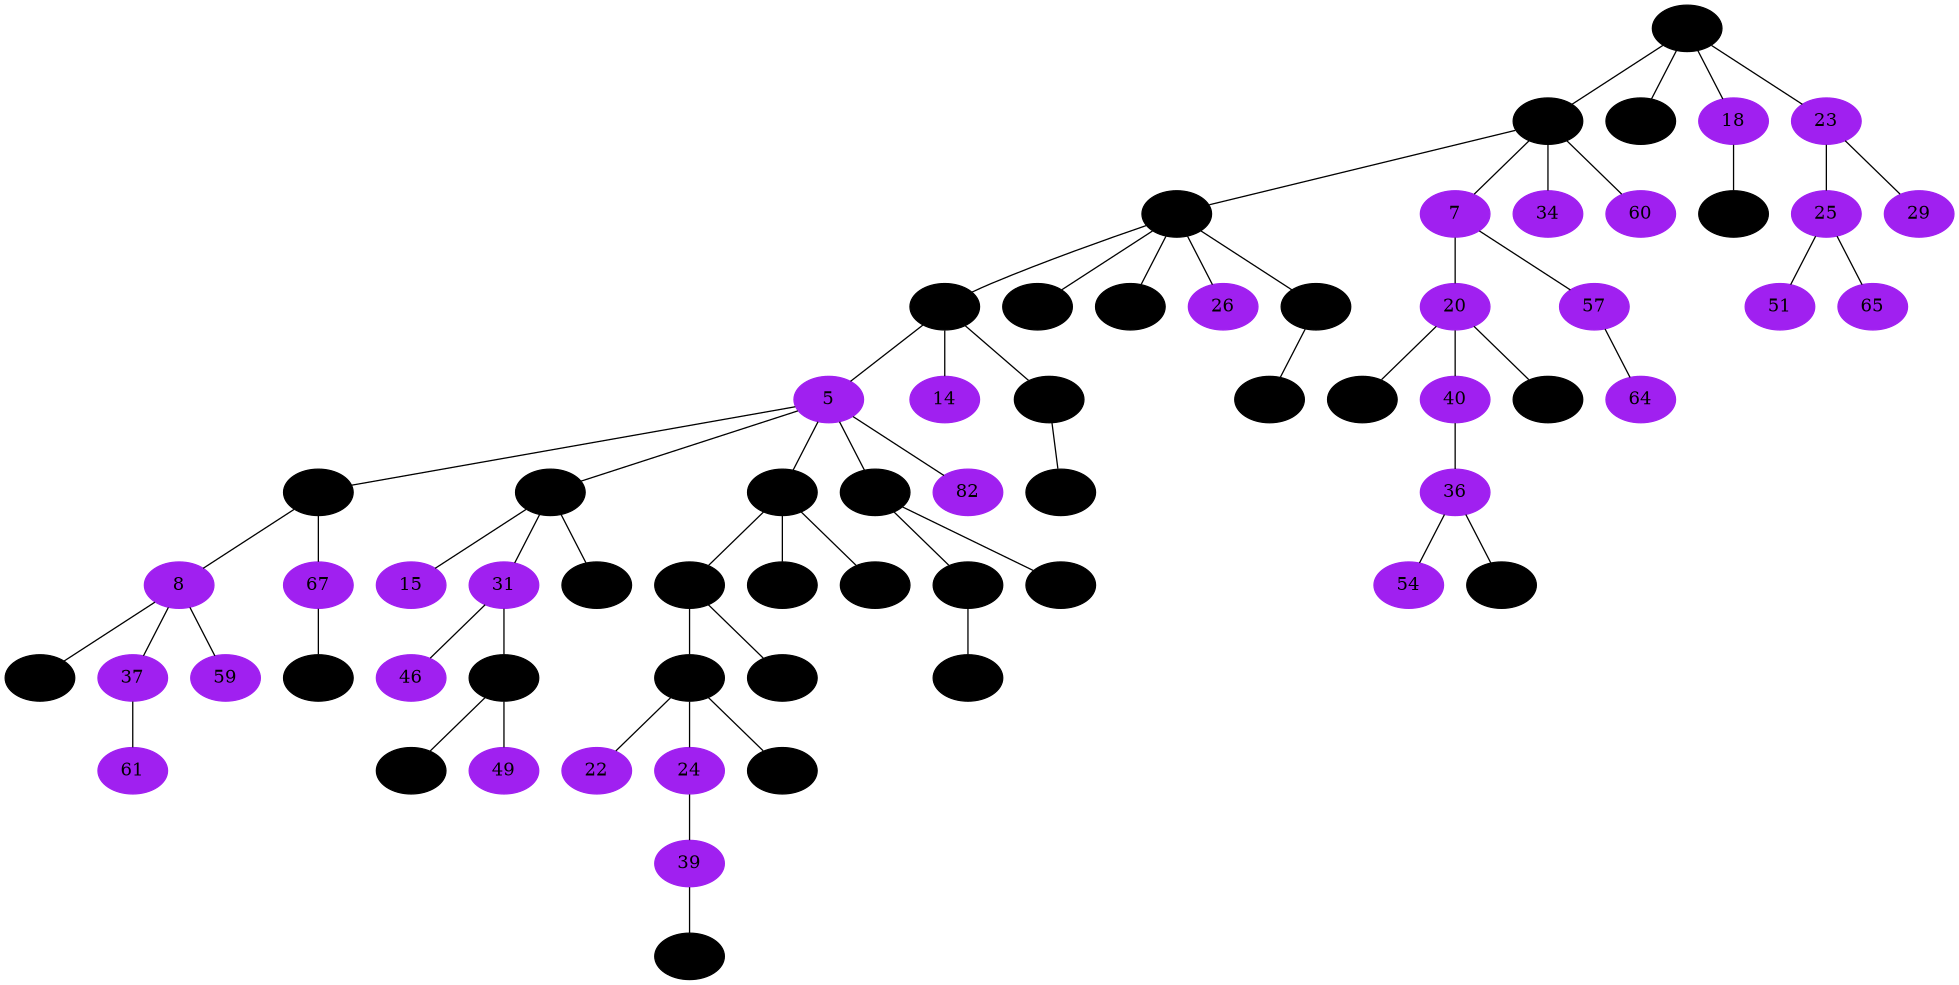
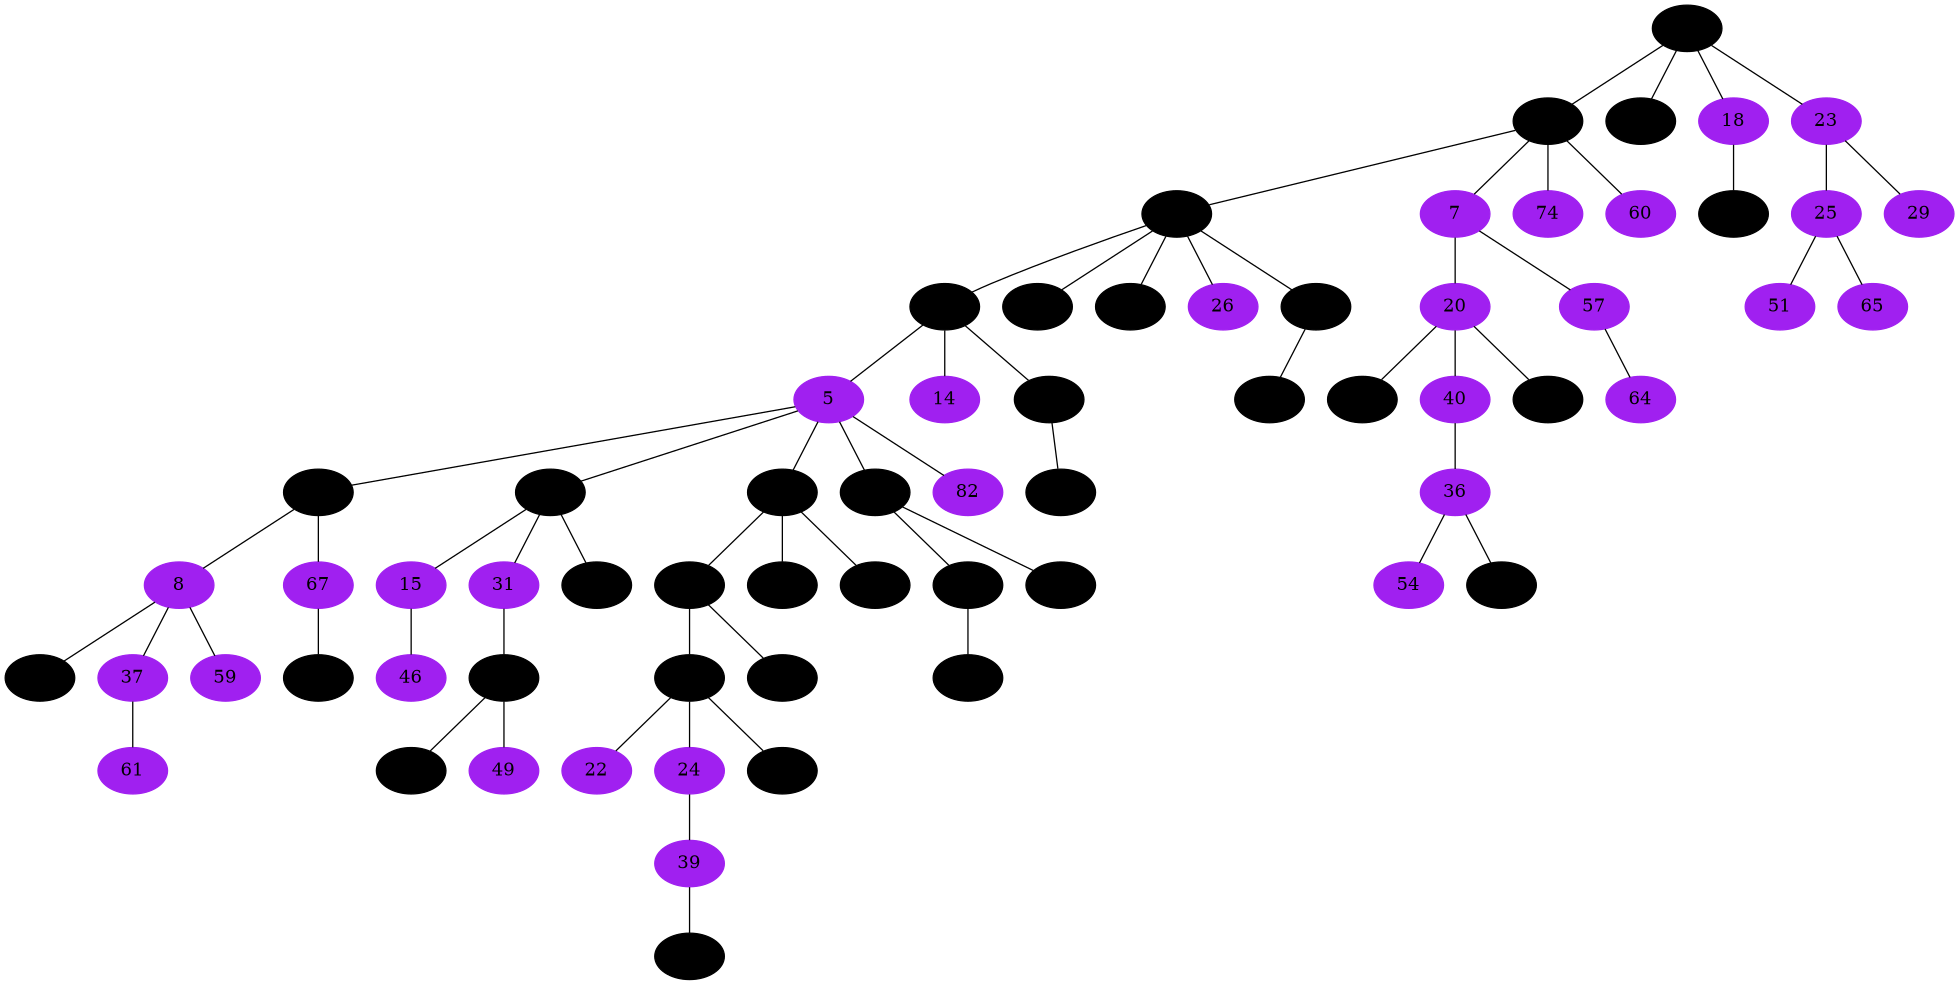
node "34": label "34" -> "74"
edge "31" -- "46": now "15" -- "46"
